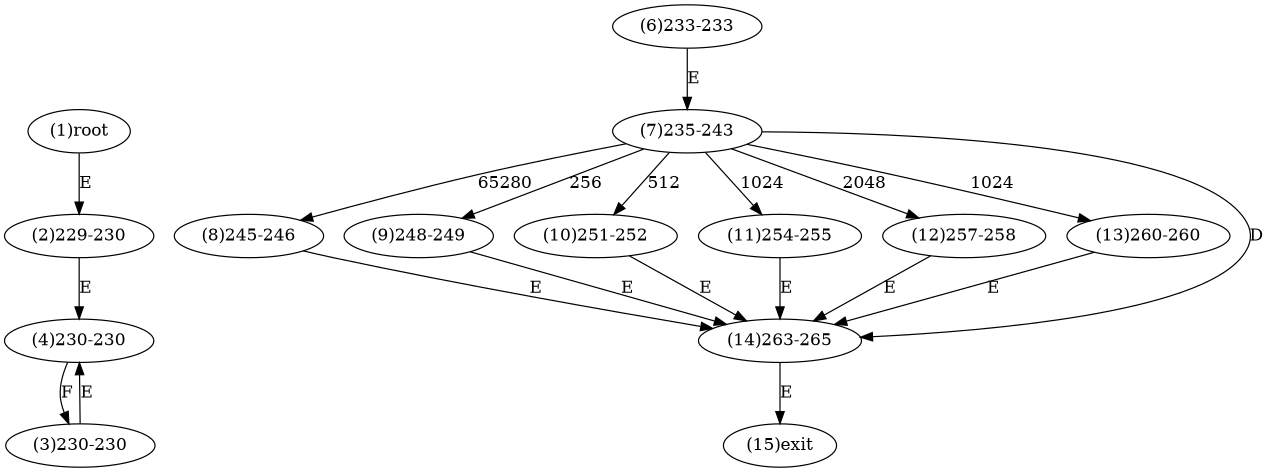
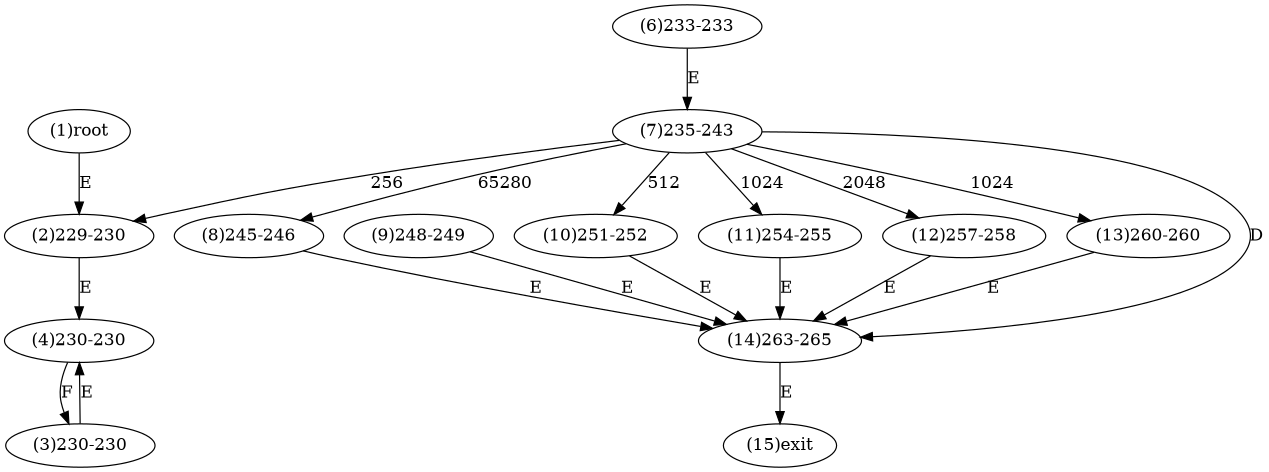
edge "(7)235-243" -> "(9)248-249": now "(7)235-243" -> "(2)229-230"
